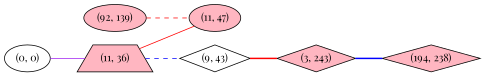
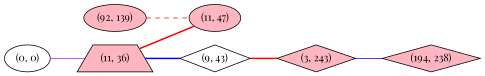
edge "(11, 47)" -- "(11, 36)": style solid -> bold
edge "(11, 36)" -- "(9, 43)": style dashed -> bold
edge "(3, 243)" -- "(194, 238)": style bold -> solid
